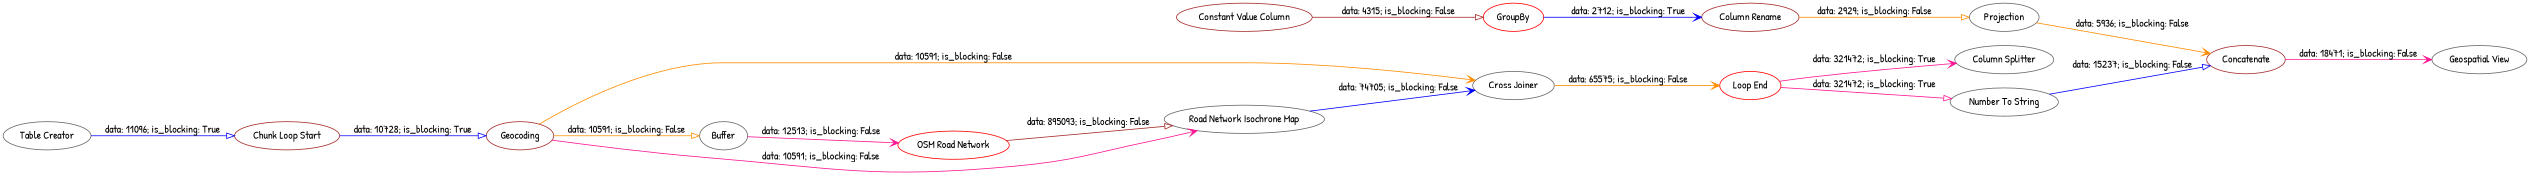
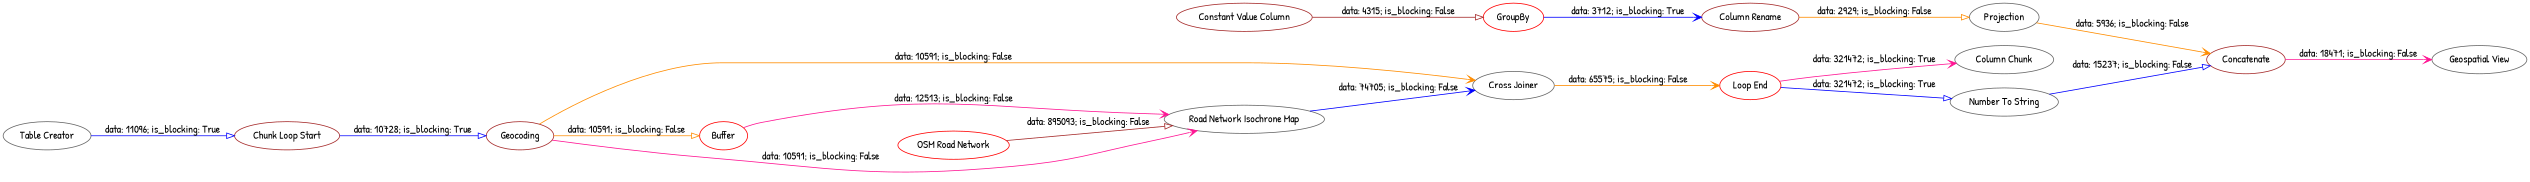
edge "GroupBy" -> "Column Rename": label "data: 2712; is_blocking: True" -> "data: 3712; is_blocking: True"
node "Column Splitter": label "Column Splitter" -> "Column Chunk"
edge "Loop End" -> "Number To String": color deeppink -> blue
node "Buffer": color gray40 -> red
edge "Buffer" -> "OSM Road Network": now "Buffer" -> "Road Network Isochrone Map"
